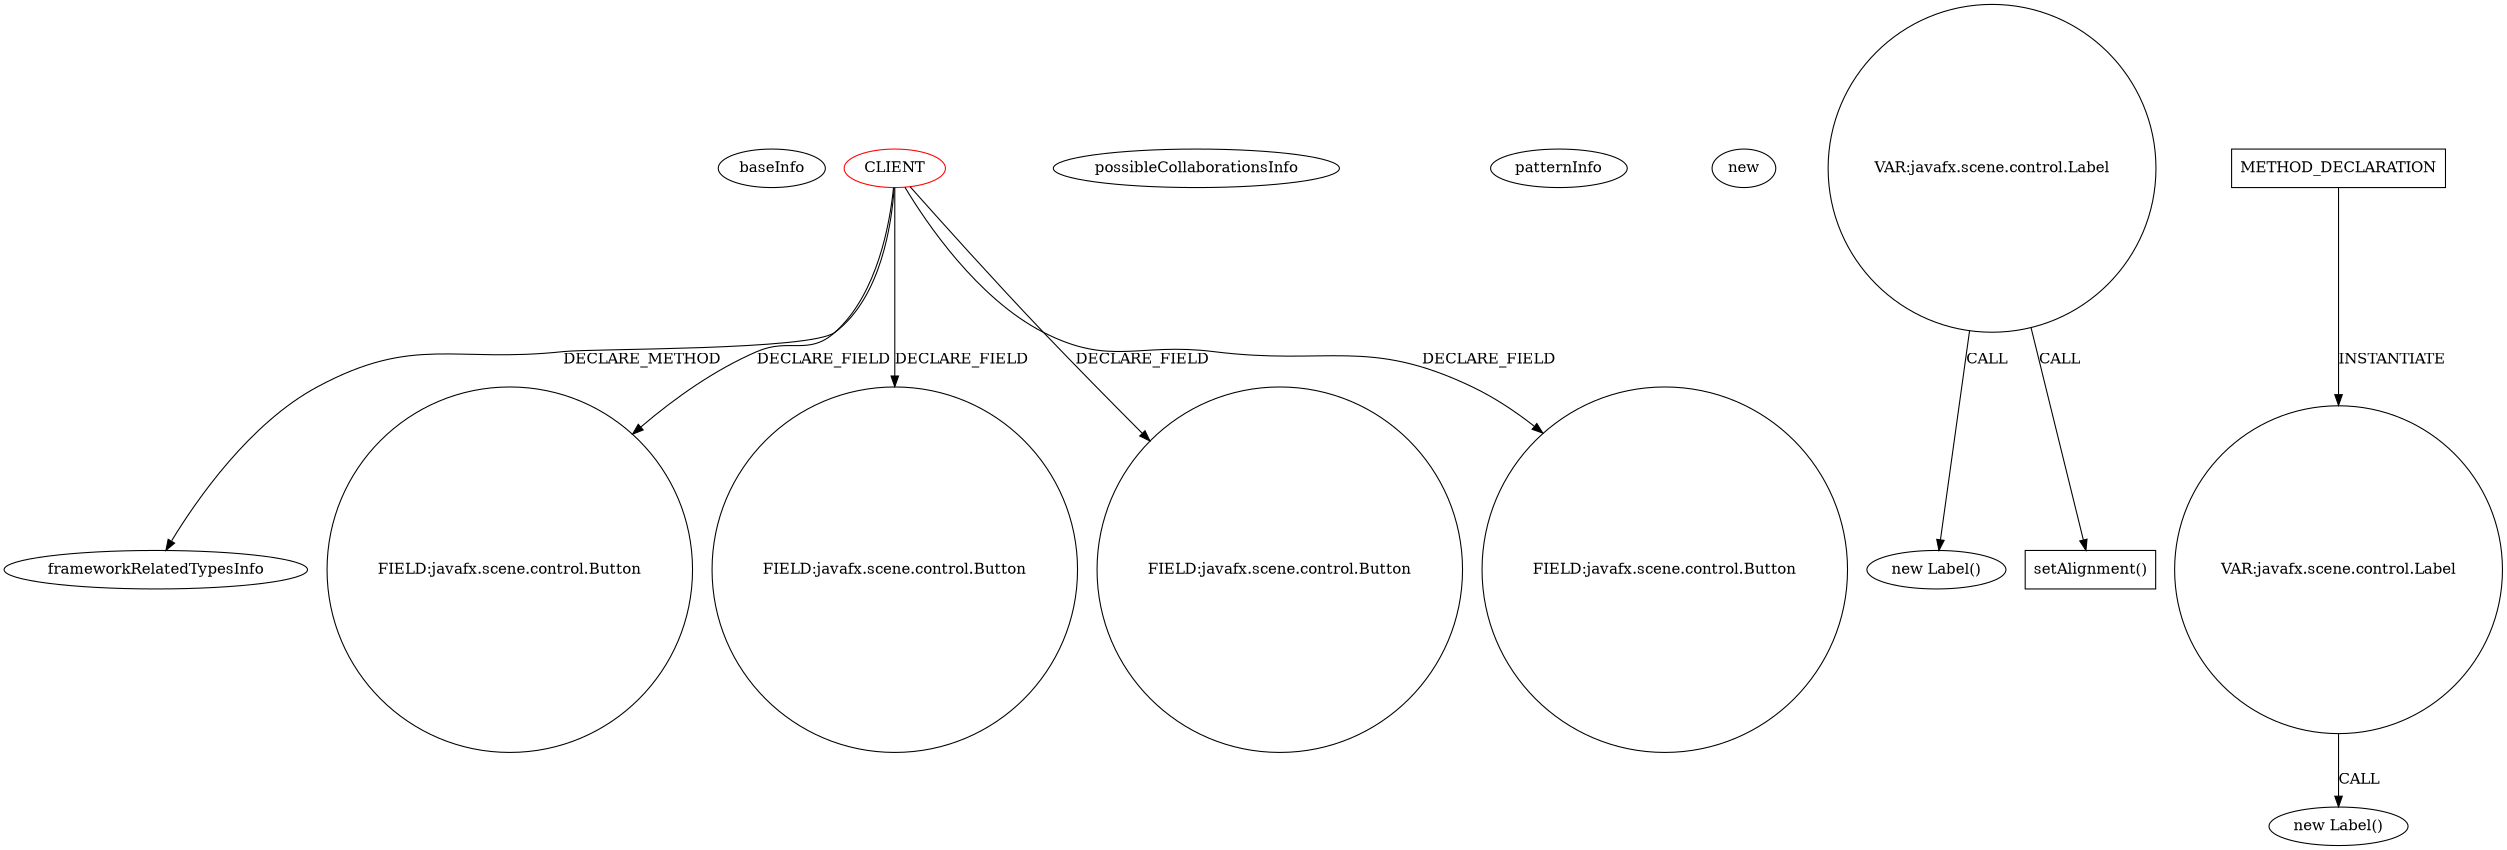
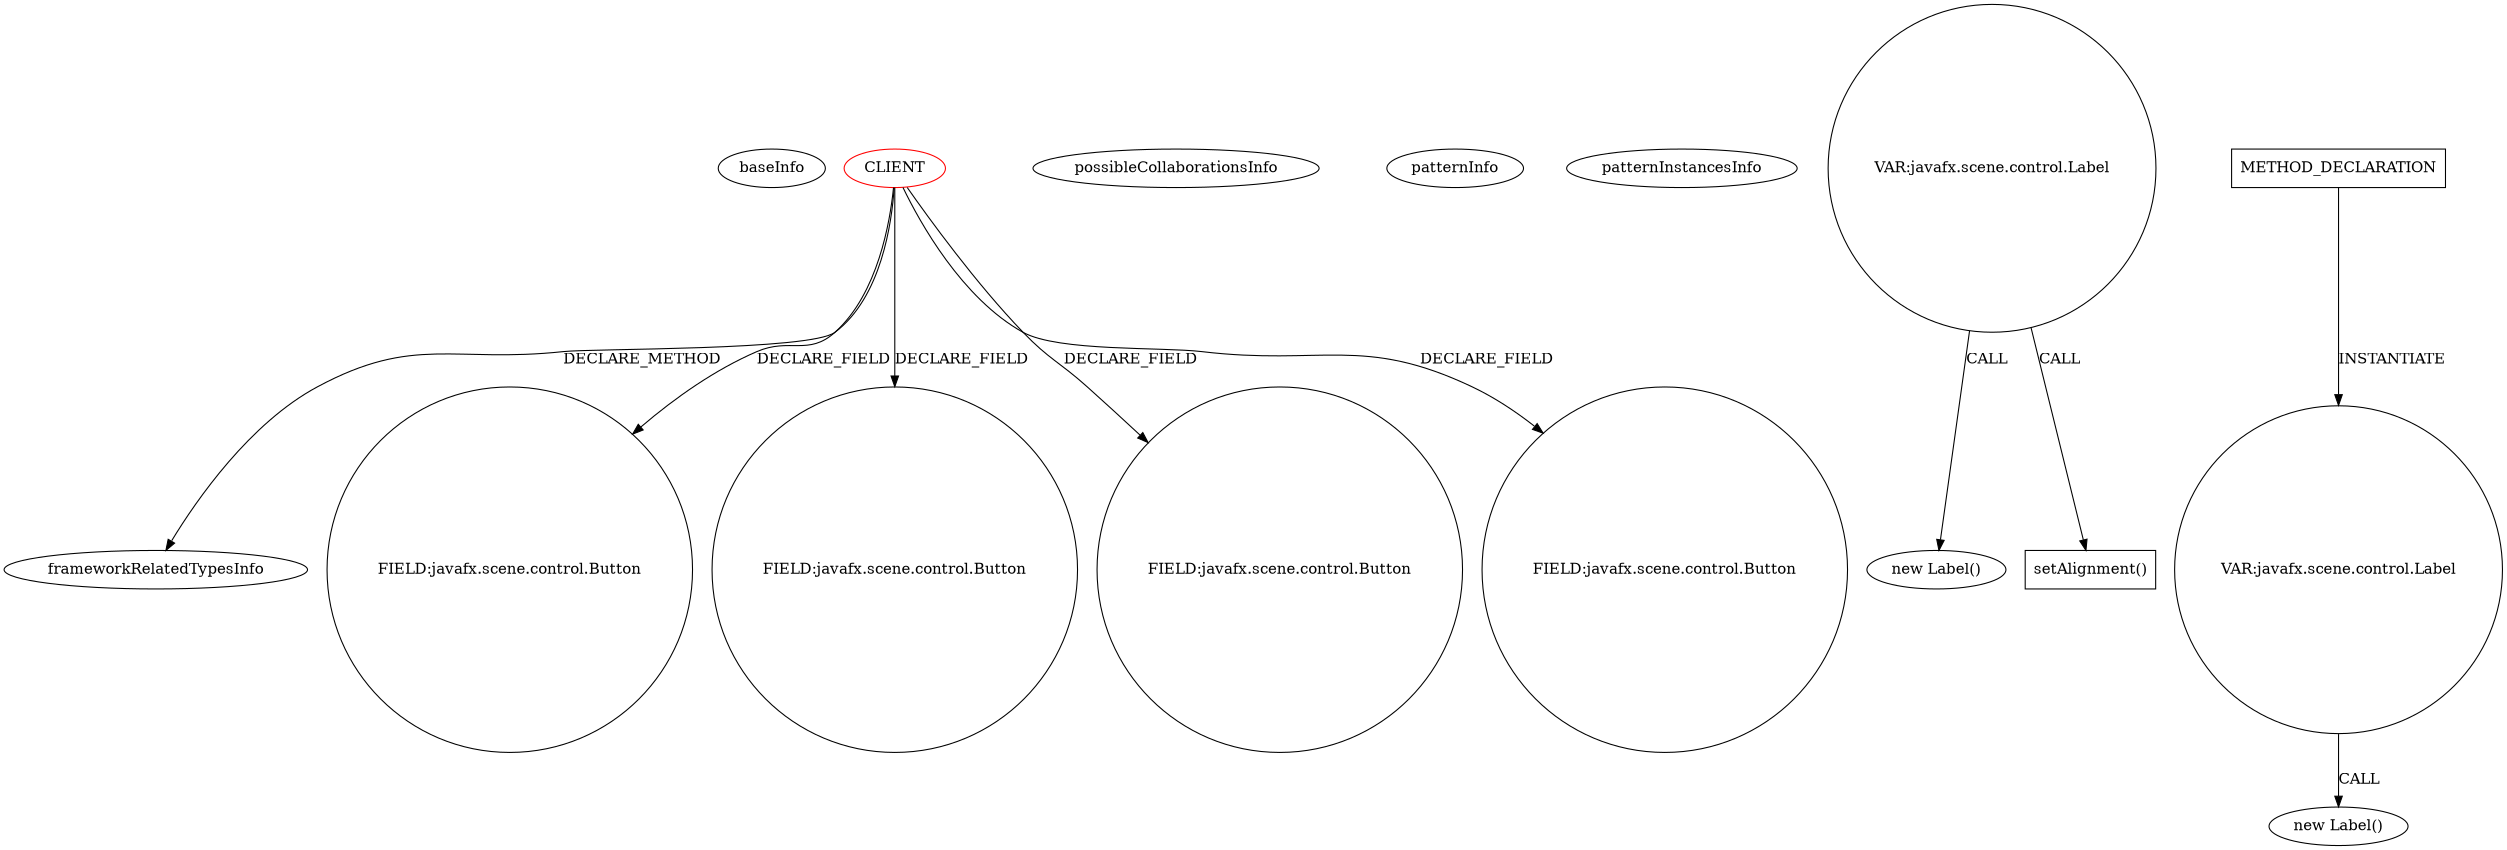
node "new": label "new" -> "patternInstancesInfo"
